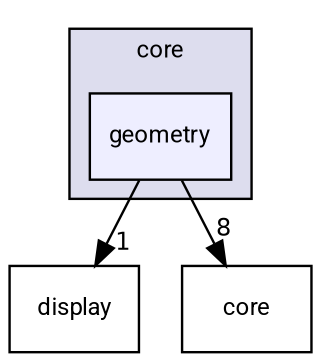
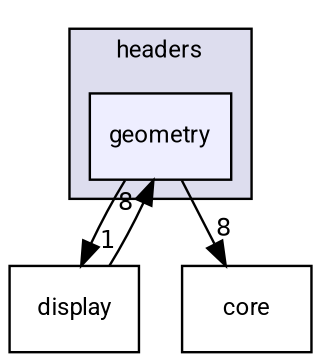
cluster "core": label "core" -> "headers"
edge "display" -> "geometry": added
